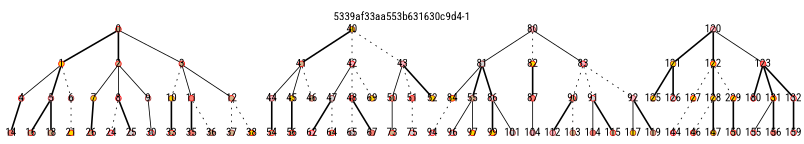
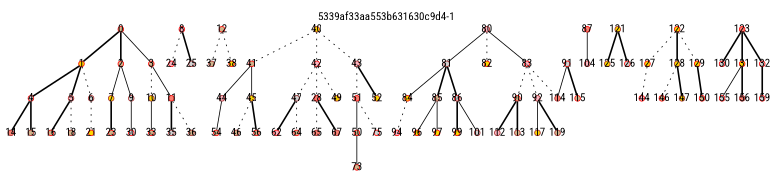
node "120": removed
edge "40" -- "41": style bold -> dotted
edge "1" -- "4": style solid -> bold
edge "2" -- "8": removed
edge "3" -- "12": removed
edge "41" -- "46": now "45" -- "46"
edge "42" -- "47": style solid -> dotted
edge "43" -- "50": now "51" -- "50"
edge "82" -- "87": removed
edge "83" -- "91": now "83" -- "114"
node "48": label "48" -> "28"
node "69": label "69" -> "49"
node "55": label "55" -> "85"
node "229": label "229" -> "129"
node "180": label "180" -> "130"
edge "5" -- "18": style bold -> dotted
edge "10" -- "33": style bold -> solid
edge "44" -- "54": style bold -> solid
edge "90" -- "113": style dotted -> bold
node "15": added
node "26": label "26" -> "23"
node "35": fillcolor salmon -> lightgrey
node "65": fillcolor lightgrey -> salmon
node "96": fillcolor lightgrey -> gold
